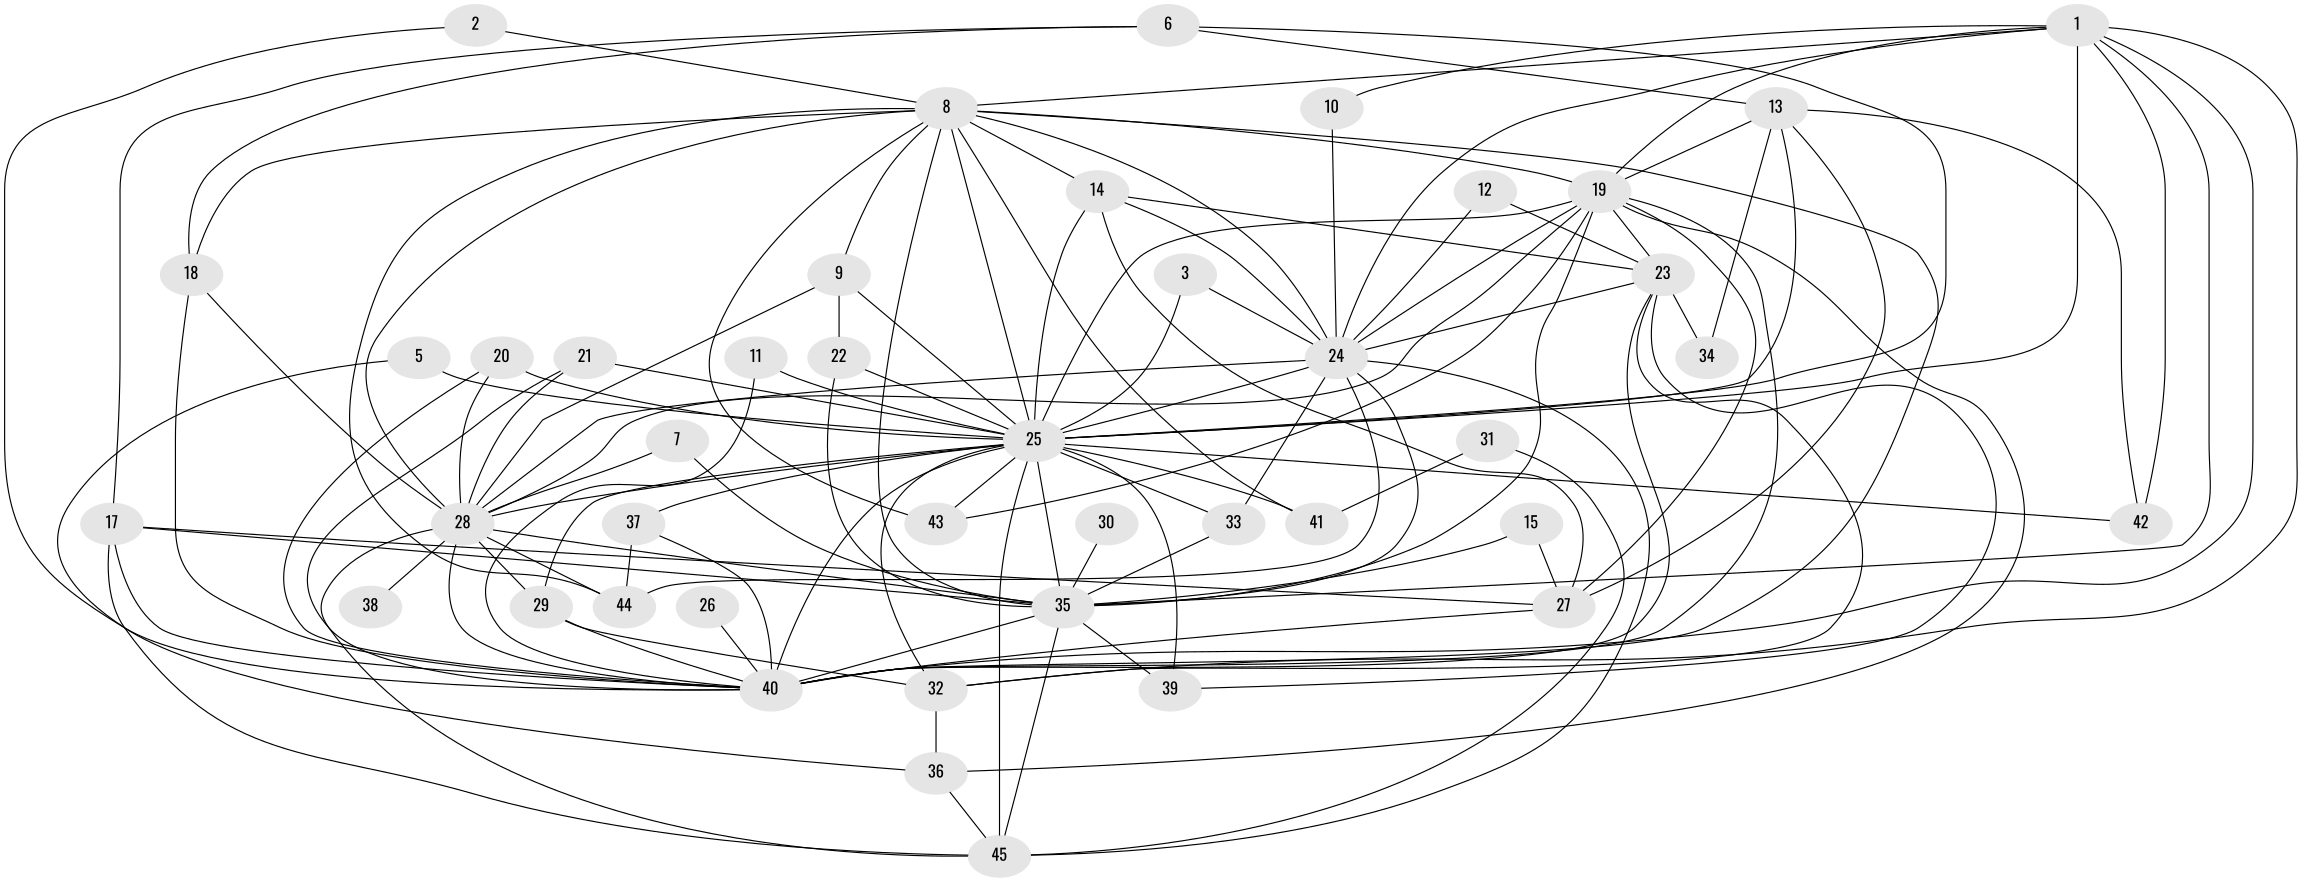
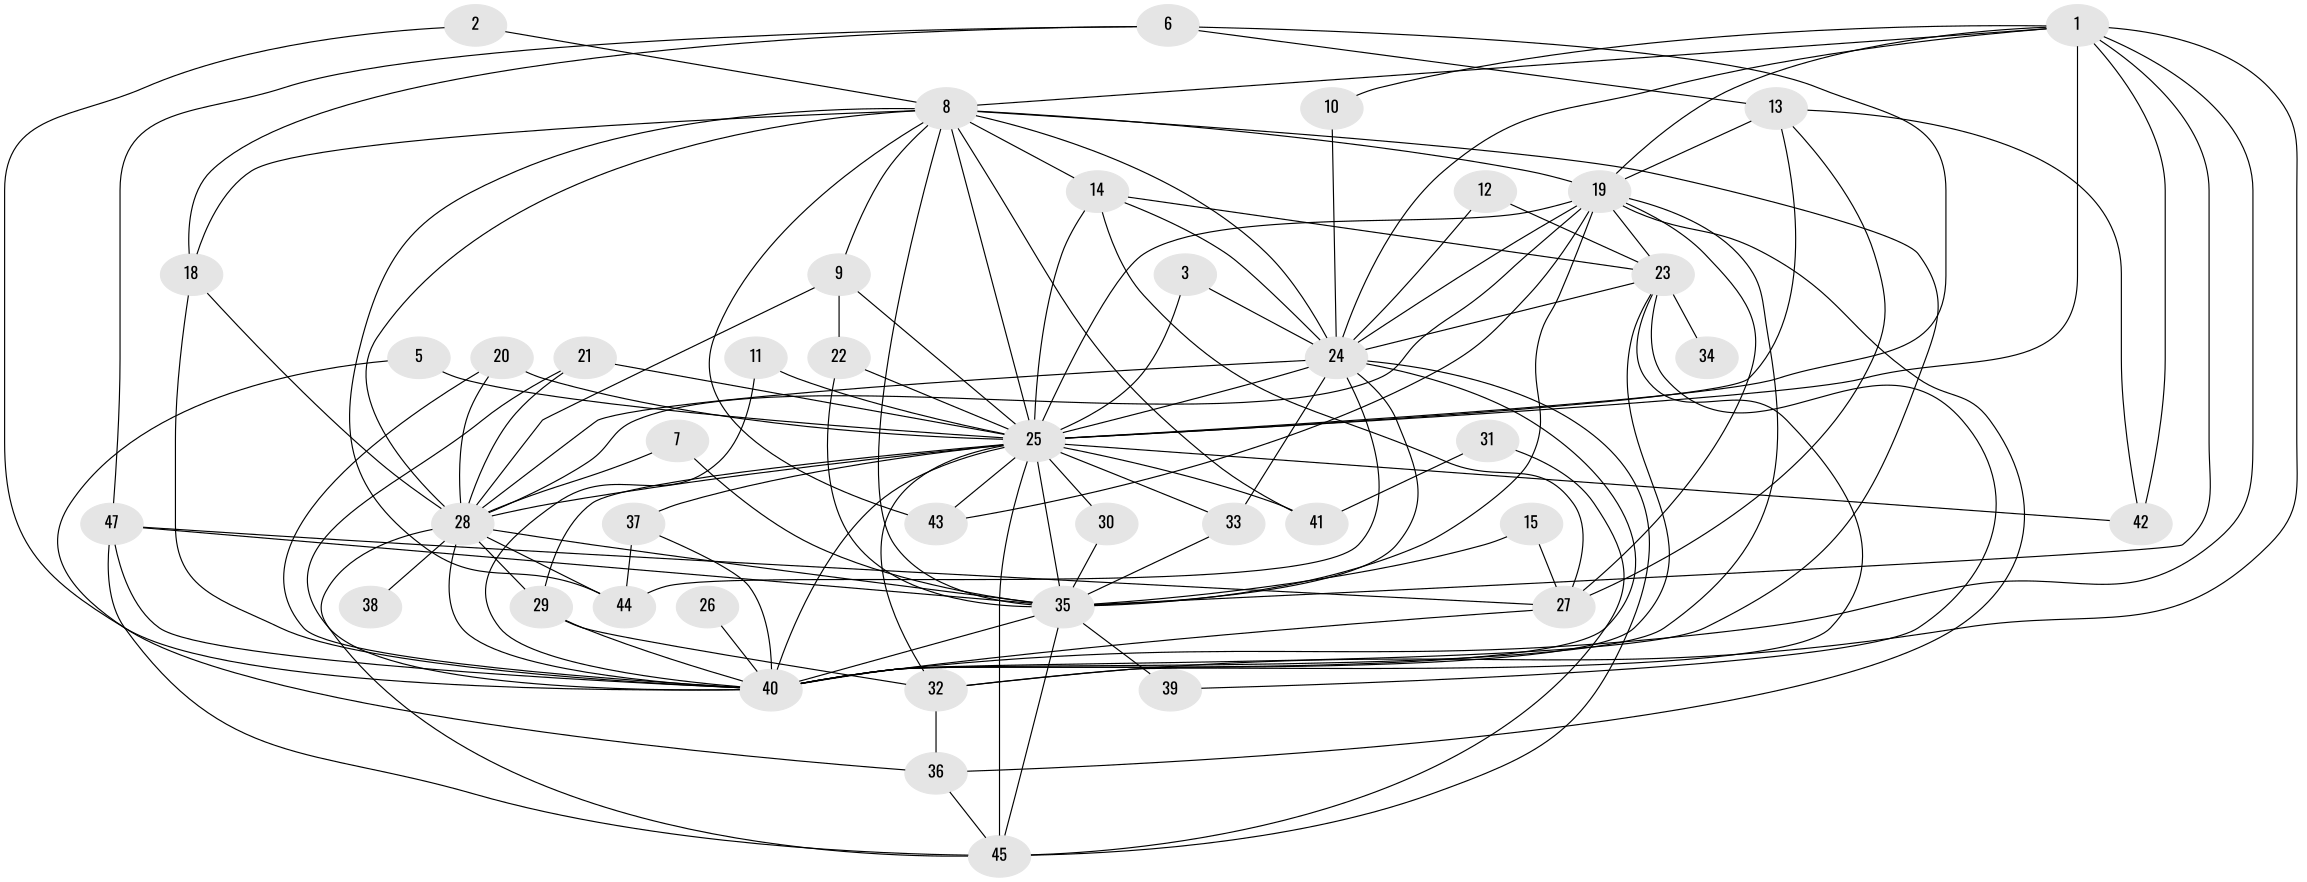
edge "13" -- "34": removed
edge "24" -- "40": added
node "17": label "17" -> "47"
edge "25" -- "39": now "25" -- "30"
